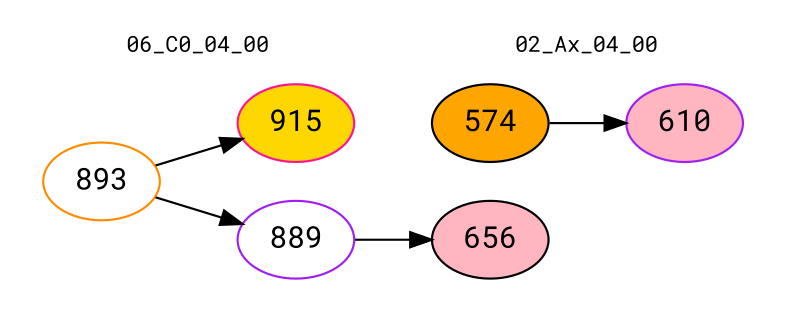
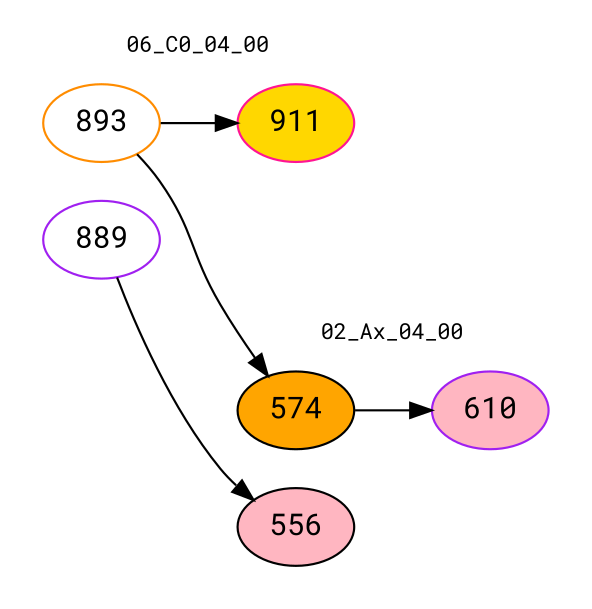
node "915": label "915" -> "911"
edge "893" -> "889": now "893" -> "574"
node "656": label "656" -> "556"
